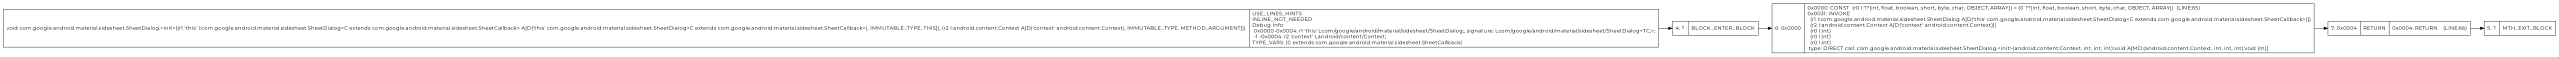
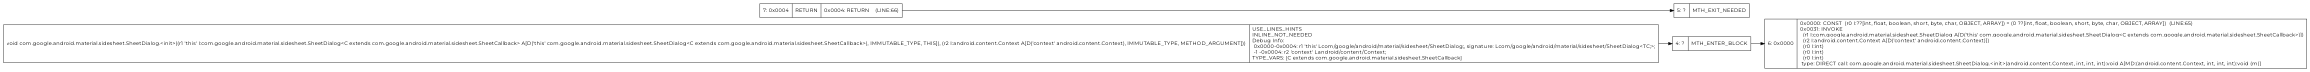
node "4: ?": text "BLOCK_ENTER_BLOCK" -> "MTH_ENTER_BLOCK"
edge "6: 0x0000" -> "7: 0x0004": removed
node "5: ?": text "MTH_EXIT_BLOCK" -> "MTH_EXIT_NEEDED"
